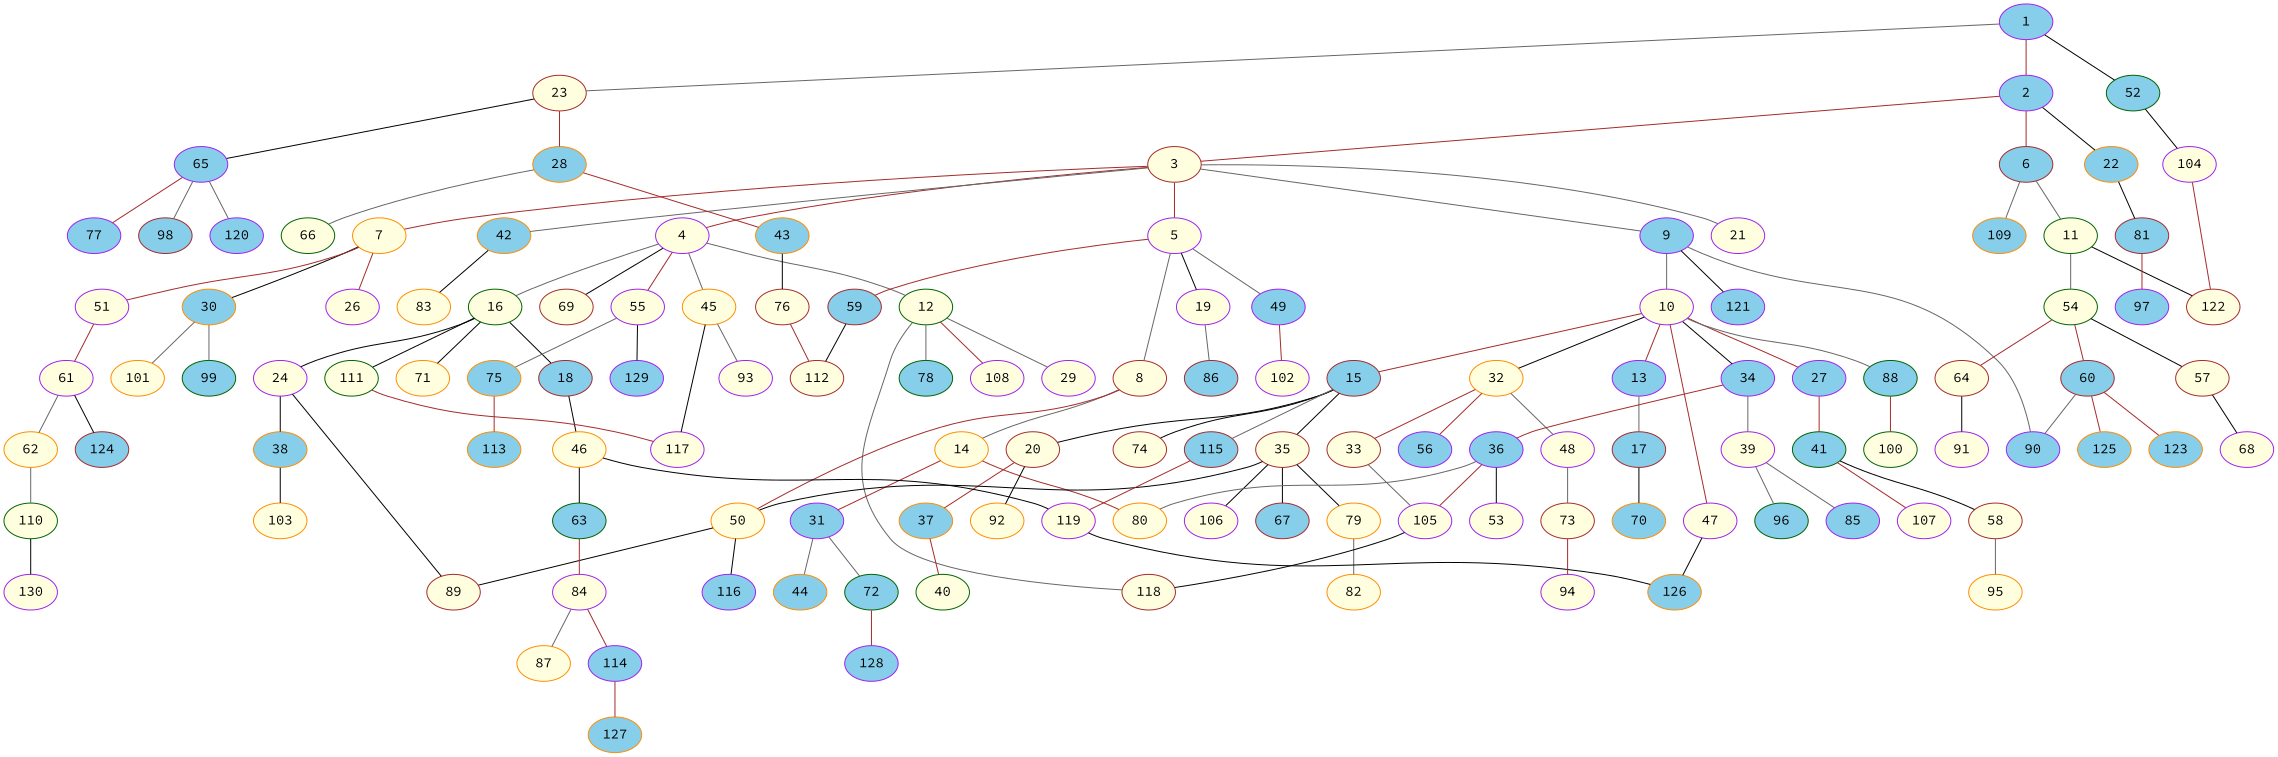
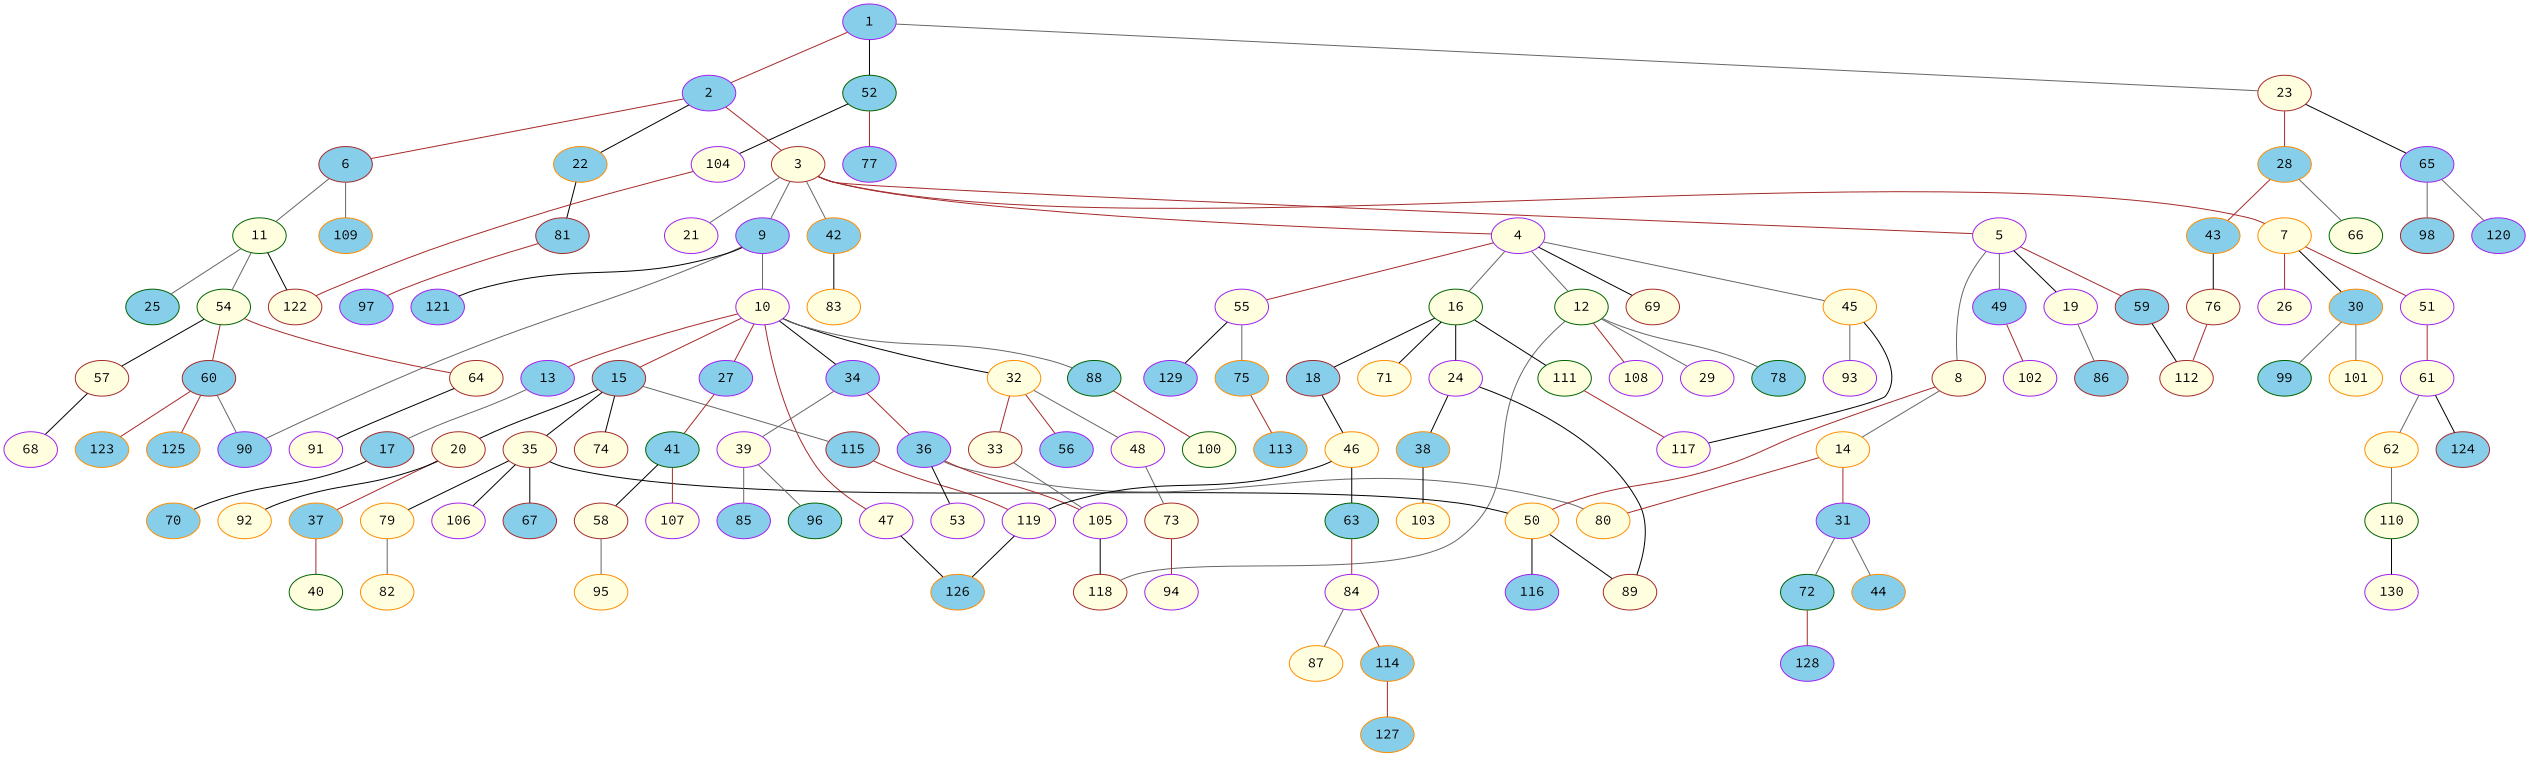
edge "65" -- "77": now "52" -- "77"
node "25": added
node "114": color purple -> darkorange
